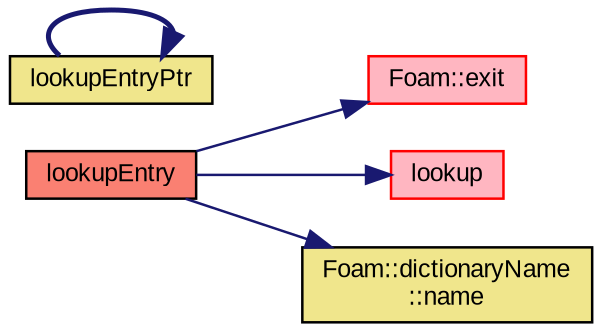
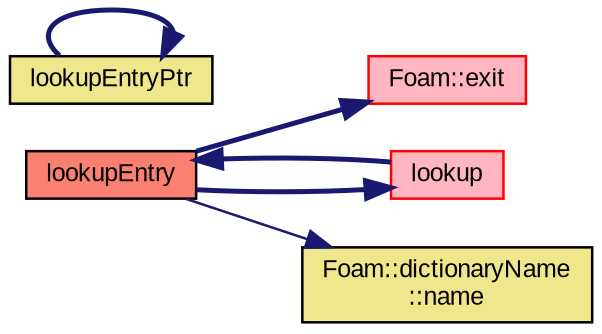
edge "lookupEntry" -> "Foam::exit": style solid -> bold
edge "lookup" -> "lookupEntry": added
edge "lookupEntry" -> "lookup": style solid -> bold
